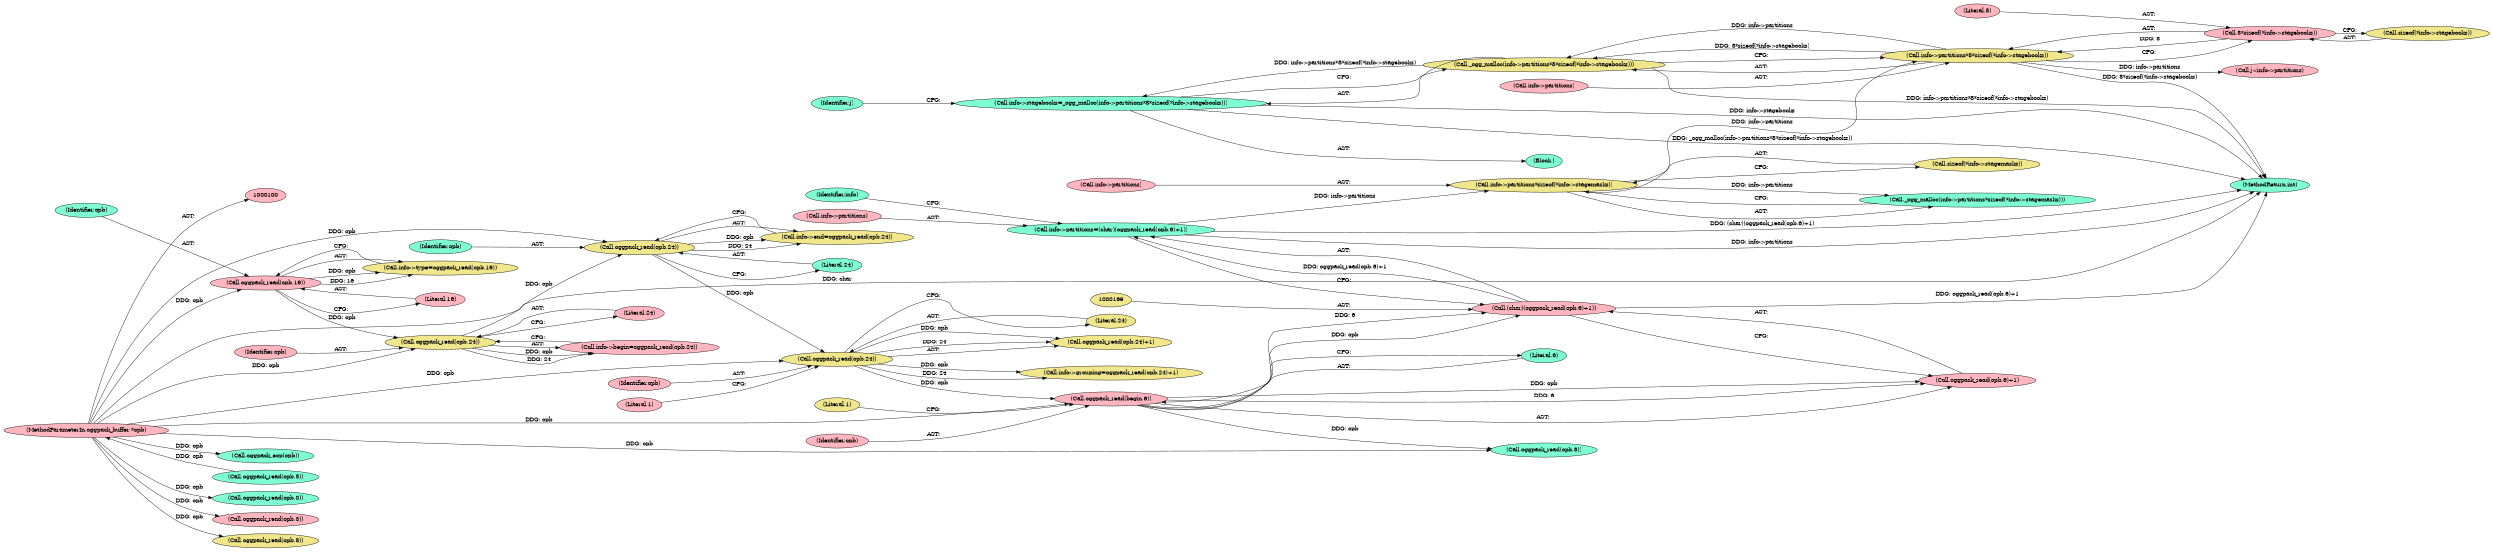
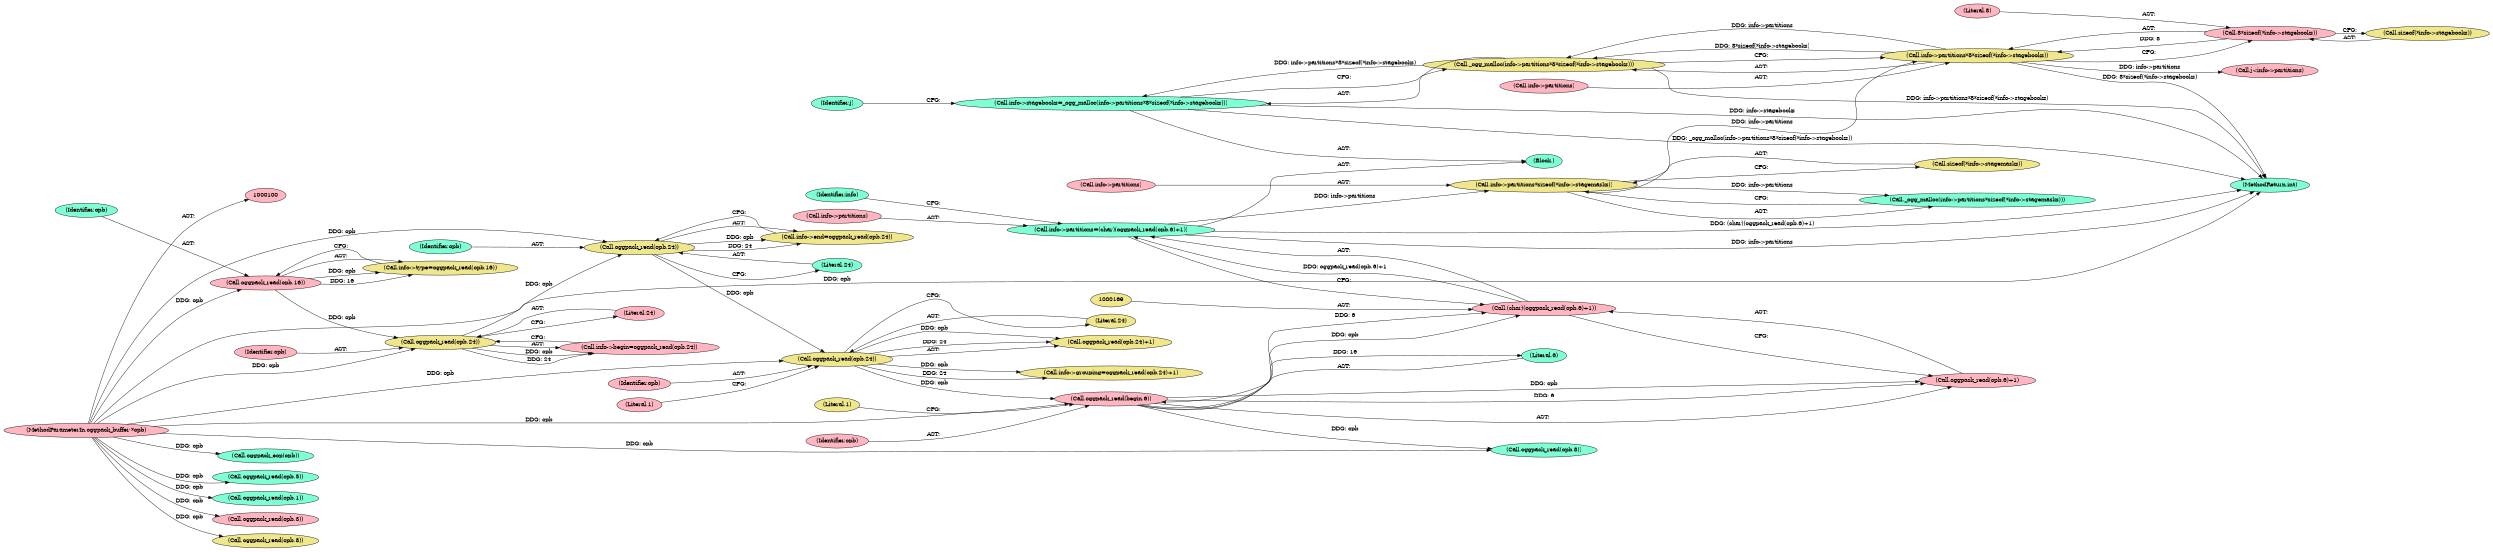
edge "(Call,info->partitions=(char)(oggpack_read(opb,6)+1))" -> "(Block,)": added, label "AST:"
edge "(MethodParameterIn,oggpack_buffer *opb)" -> "(MethodReturn,int)": label "DDG: char" -> "DDG: opb"
node "(Literal,16)": removed
edge "(Call,(char)(oggpack_read(opb,6)+1))" -> "(MethodReturn,int)": removed, label "DDG: oggpack_read(opb,6)+1"
edge "(Call,oggpack_read(begin,6))" -> "(Literal,6)": label "CFG: " -> "DDG: 16"
edge "(Call,oggpack_read(opb,5))" -> "(MethodParameterIn,oggpack_buffer *opb)": reversed
node "(Call,oggpack_read(opb,0))": label "(Call,oggpack_read(opb,0))" -> "(Call,oggpack_read(opb,1))"
